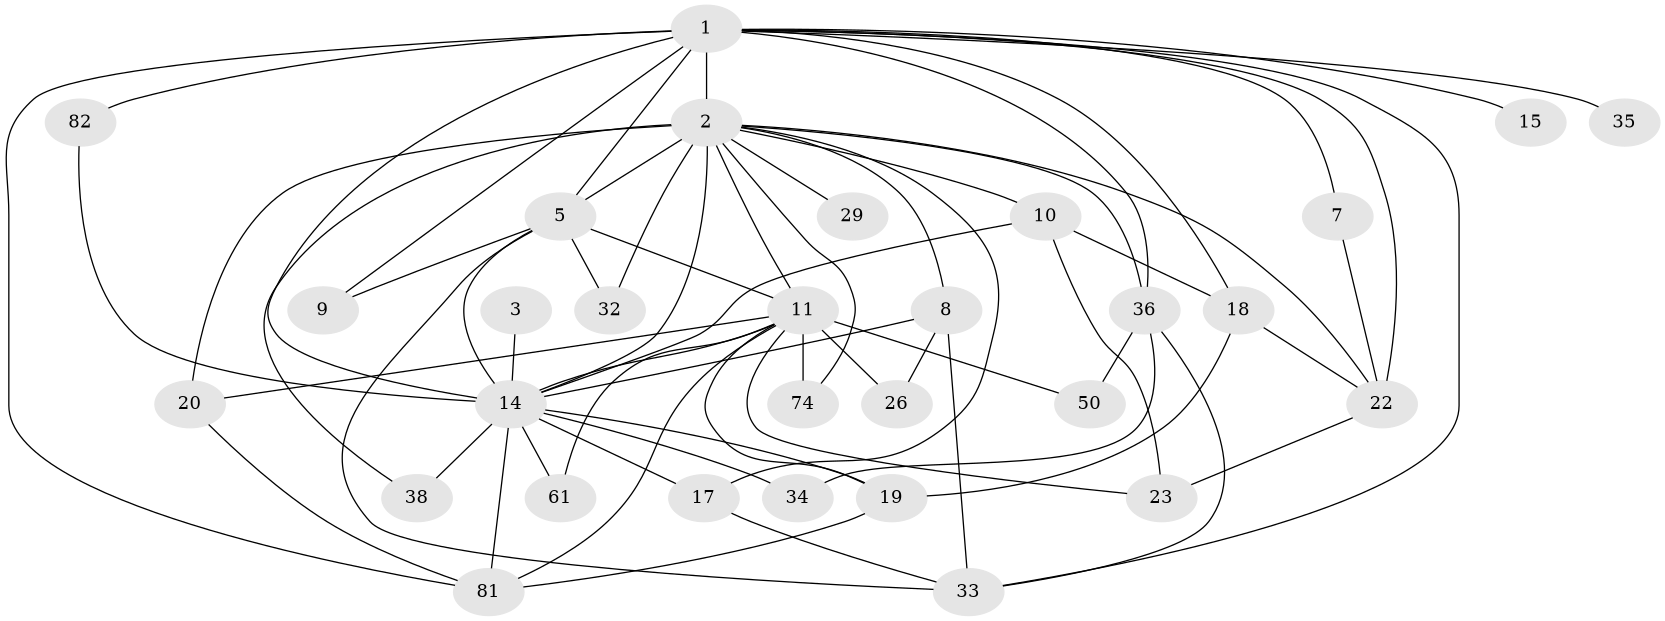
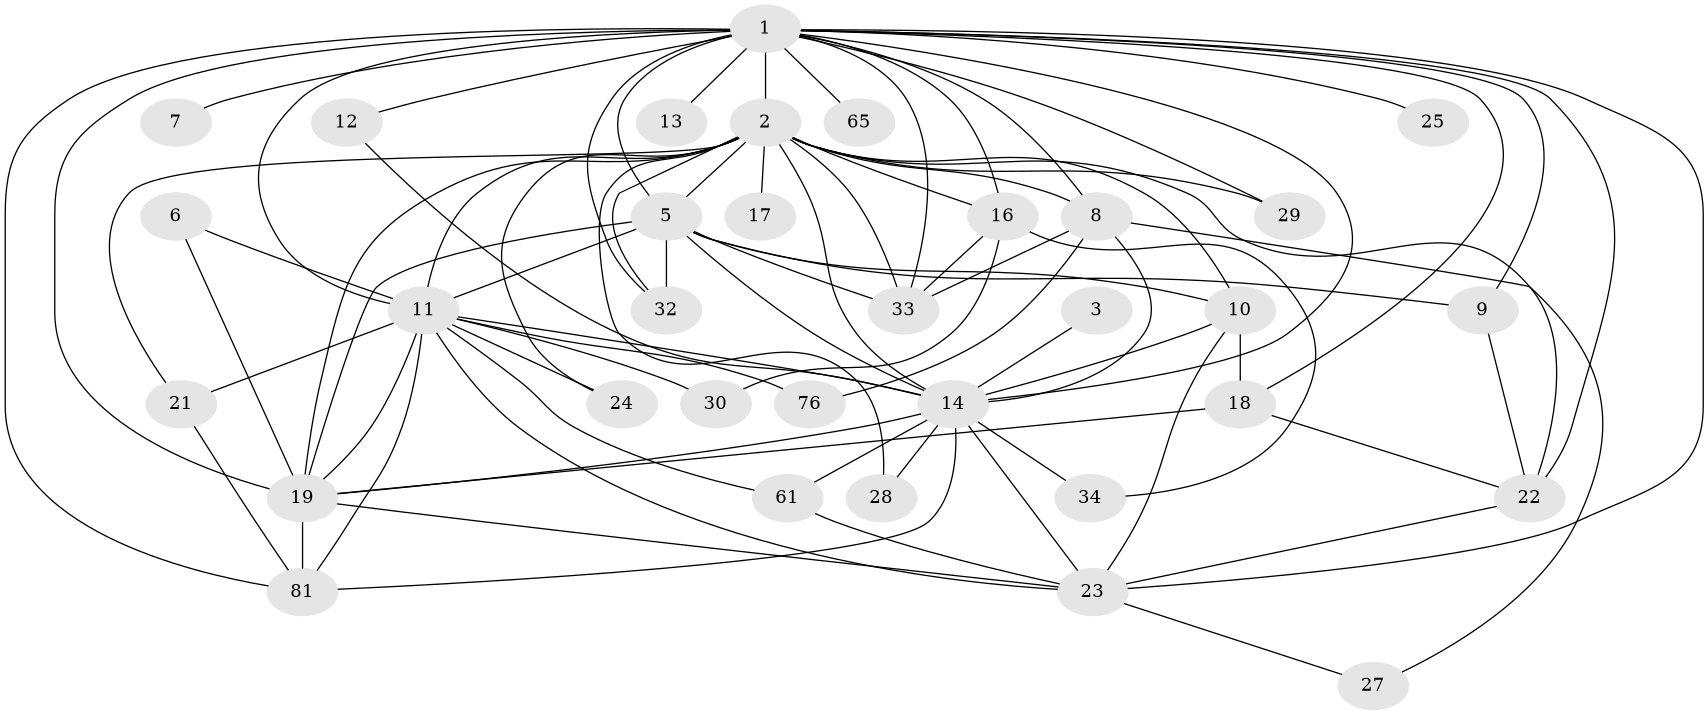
edge "1" -- "8": added
edge "1" -- "19": added
edge "1" -- "11": added
edge "1" -- "29": added
node "82": label "82" -> "12"
node "13": added
node "15": label "15" -> "65"
node "35": label "35" -> "25"
edge "1" -- "32": added
edge "1" -- "23": added
edge "2" -- "19": added
node "6": added
edge "5" -- "19": added
edge "5" -- "10": added
node "36": label "36" -> "16"
edge "7" -- "22": now "9" -- "22"
node "20": label "20" -> "21"
node "74": label "74" -> "24"
node "26": label "26" -> "76"
node "50": label "50" -> "30"
edge "14" -- "17": now "14" -- "23"
node "38": label "38" -> "28"
edge "19" -- "23": added
edge "17" -- "33": now "2" -- "33"
edge "61" -- "23": added
node "27": added
